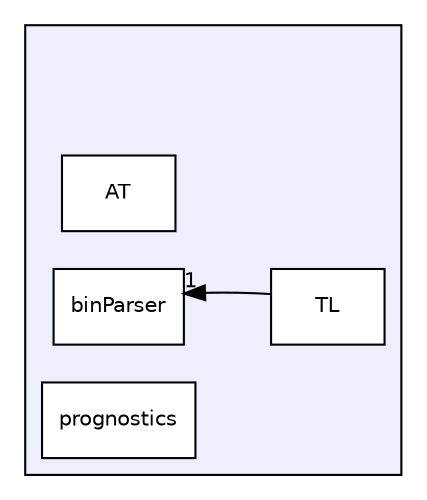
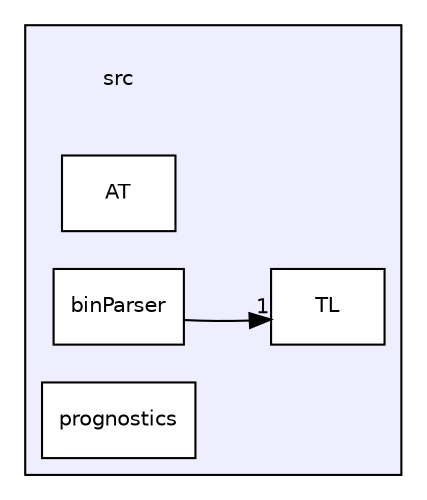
node "src": added
edge "TL" -> "binParser": reversed
